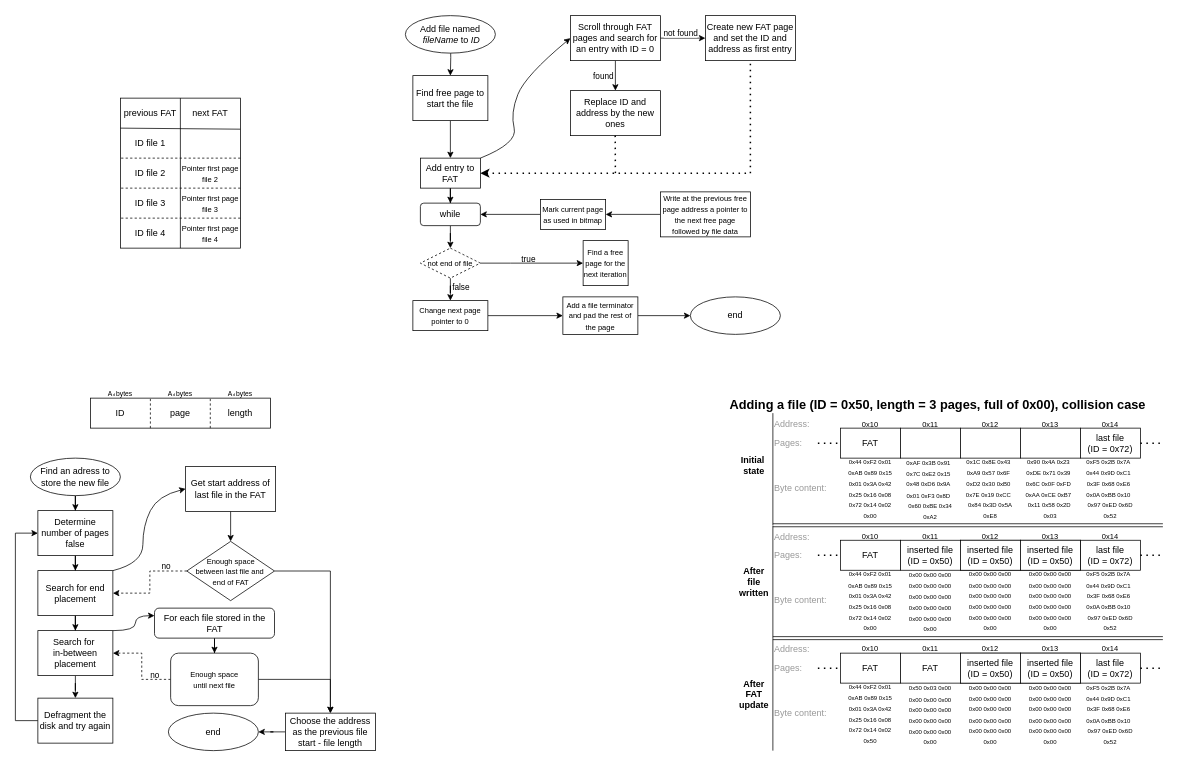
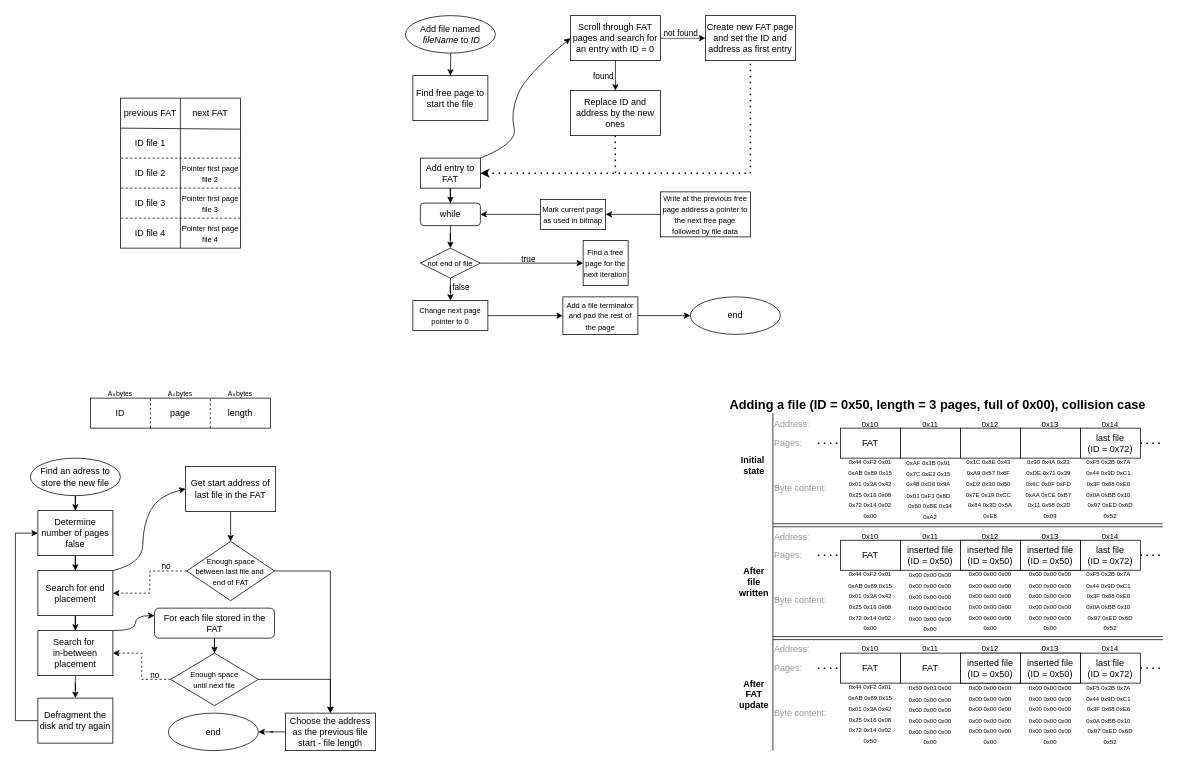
edge "Find free page to start the file" -> "Add entry to FAT": removed
node "not end of file": style dashed -> solid
node "Enough space until next file": shape rounded rectangle -> diamond
